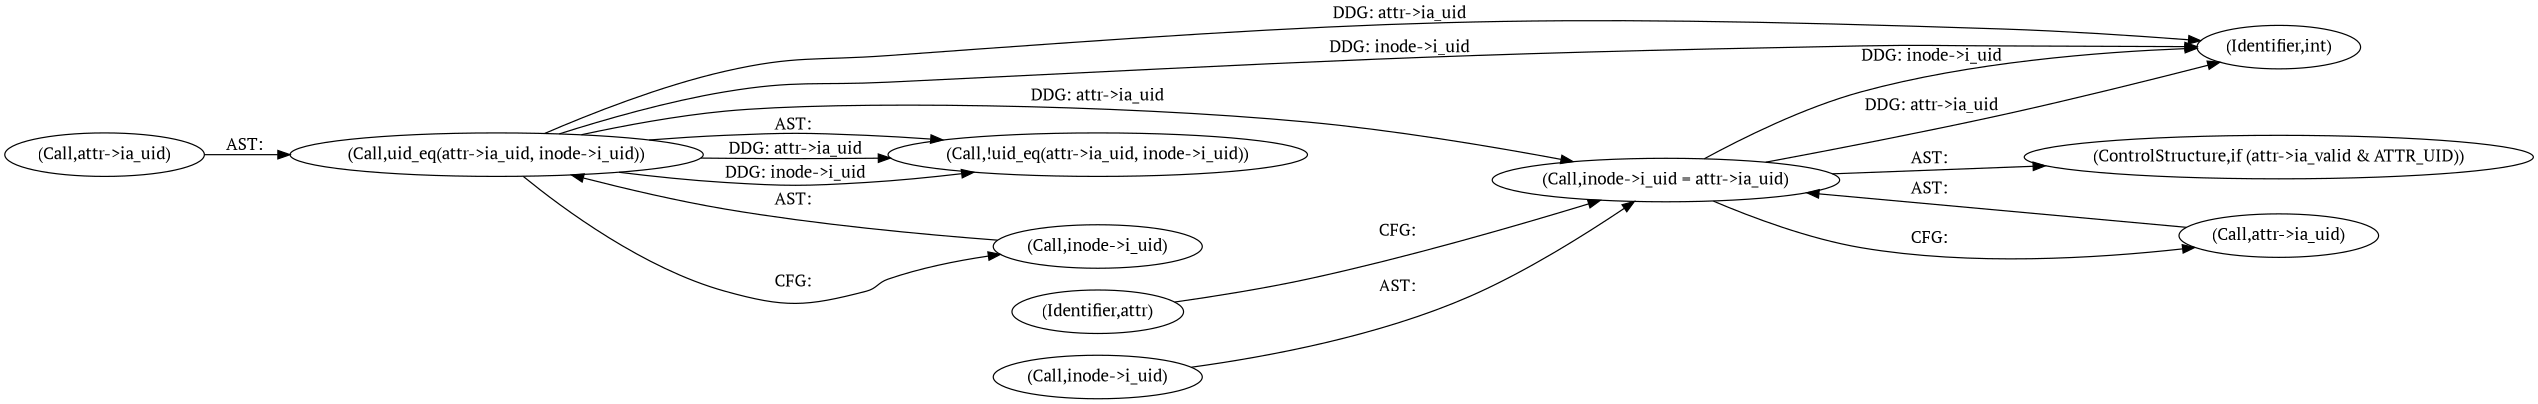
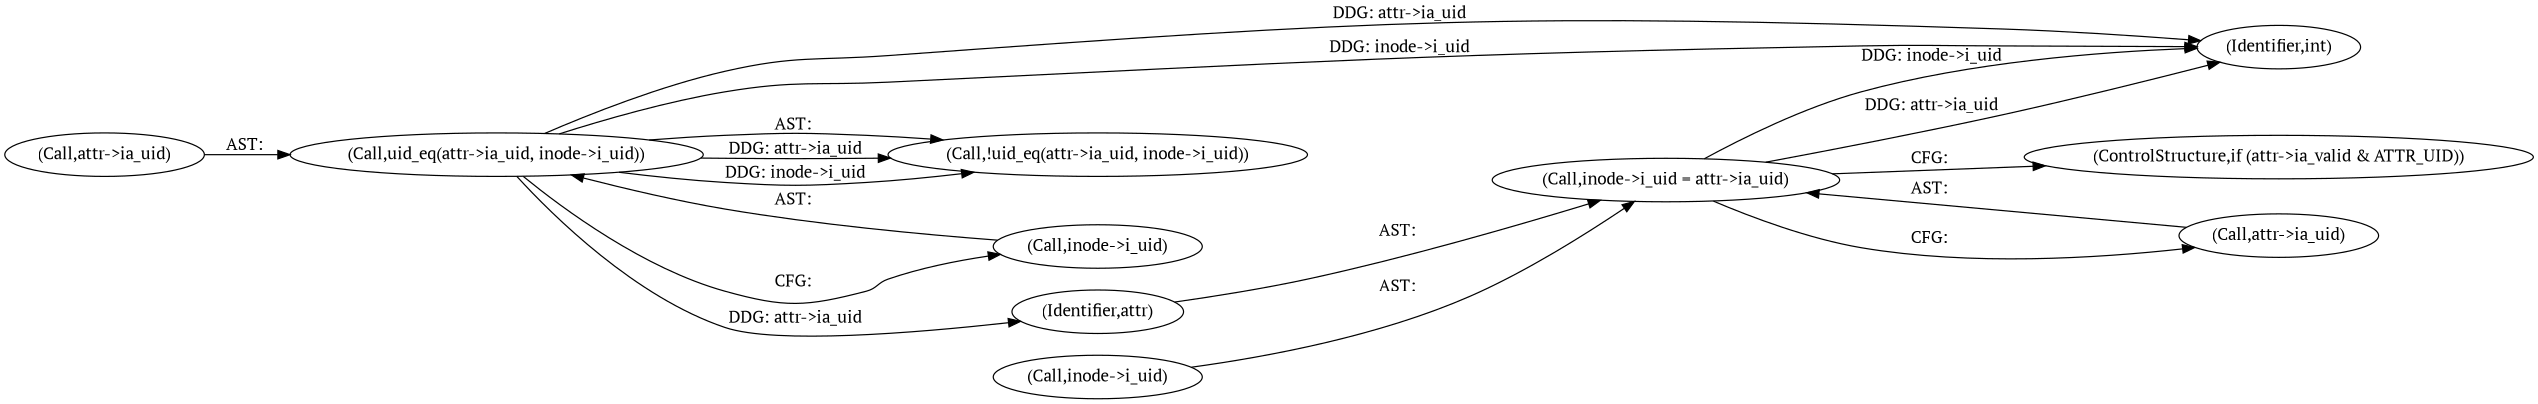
edge "(Call,uid_eq(attr->ia_uid, inode->i_uid))" -> "(Call,inode->i_uid = attr->ia_uid)": now "(Call,uid_eq(attr->ia_uid, inode->i_uid))" -> "(Identifier,attr)"
edge "(Call,inode->i_uid = attr->ia_uid)" -> "(ControlStructure,if (attr->ia_valid & ATTR_UID))": label "AST: " -> "CFG: "
edge "(Identifier,attr)" -> "(Call,inode->i_uid = attr->ia_uid)": label "CFG: " -> "AST: "
